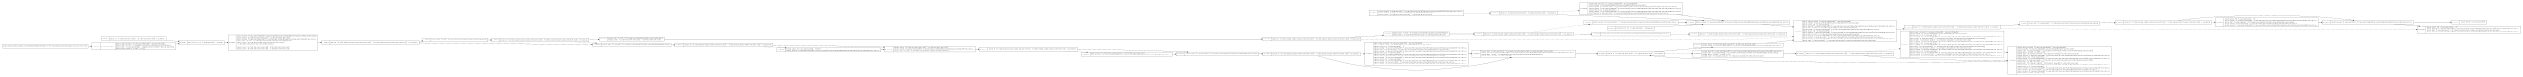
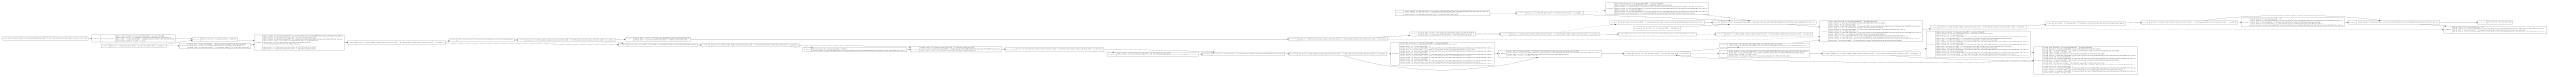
node "2: 0x0009": added
